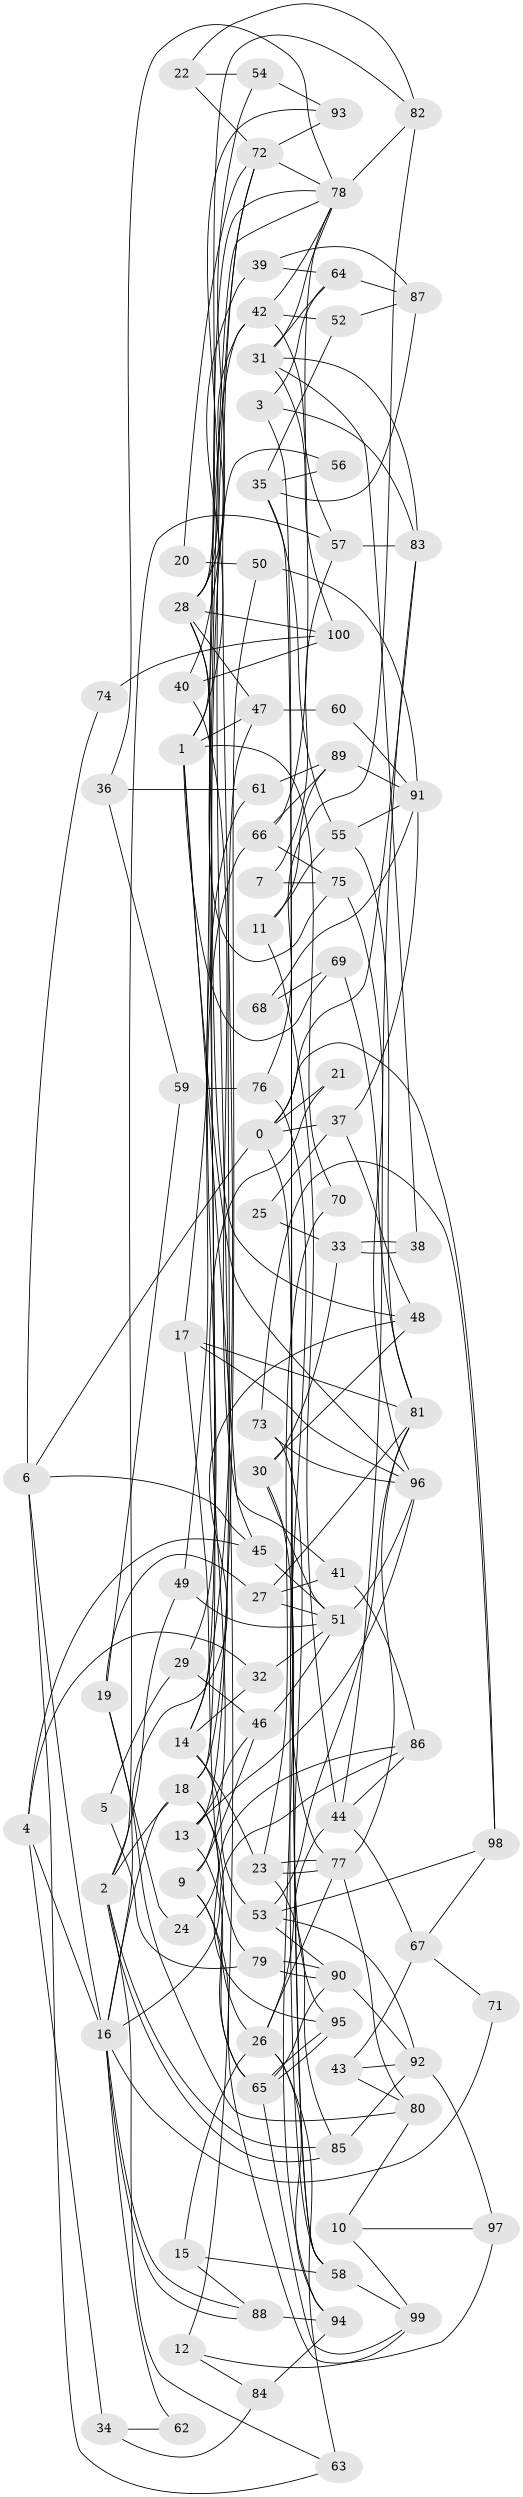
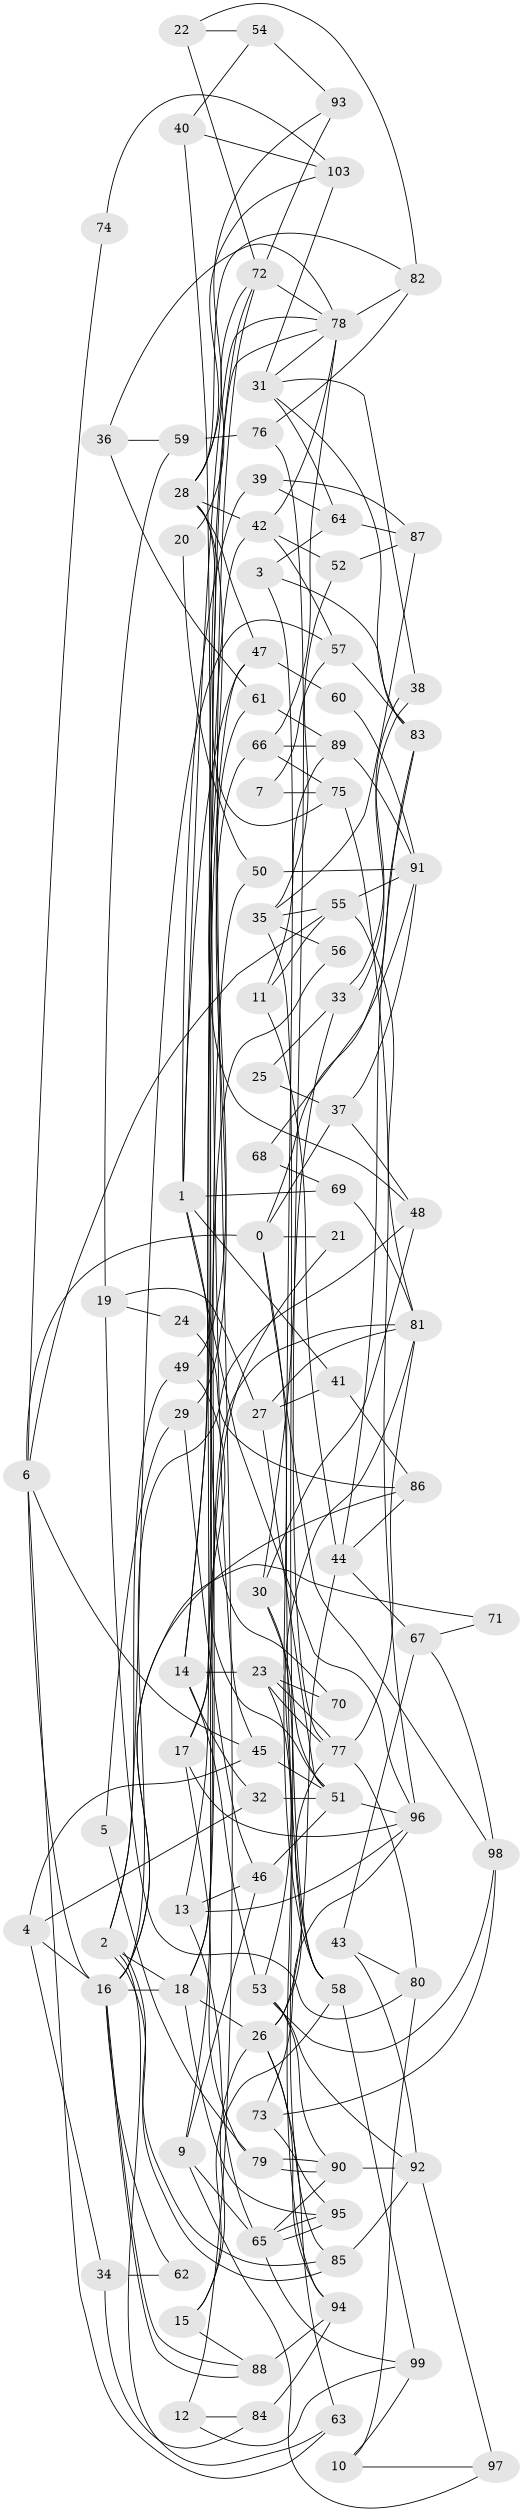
node "100": label "100" -> "103"
edge "55" -- "6": added
